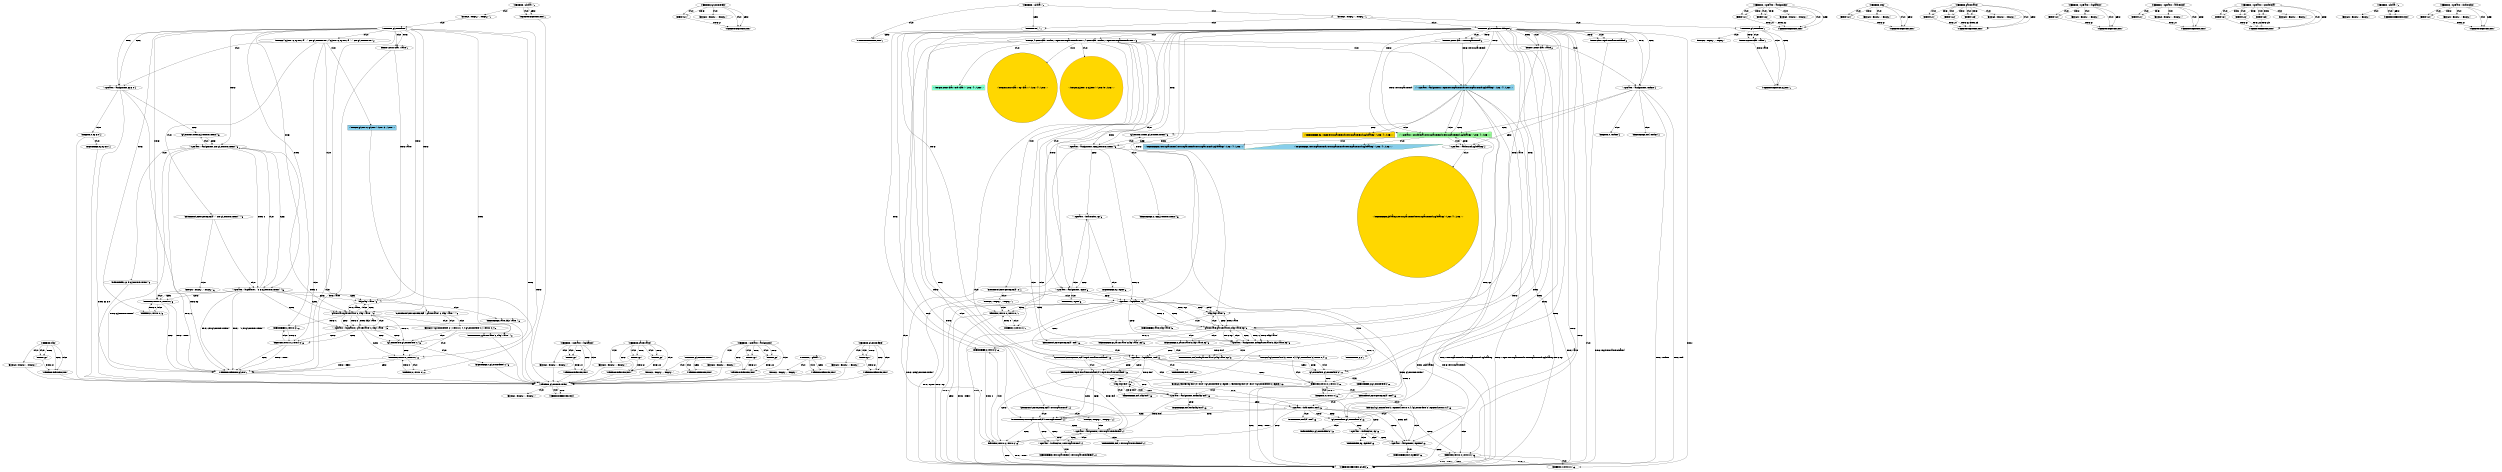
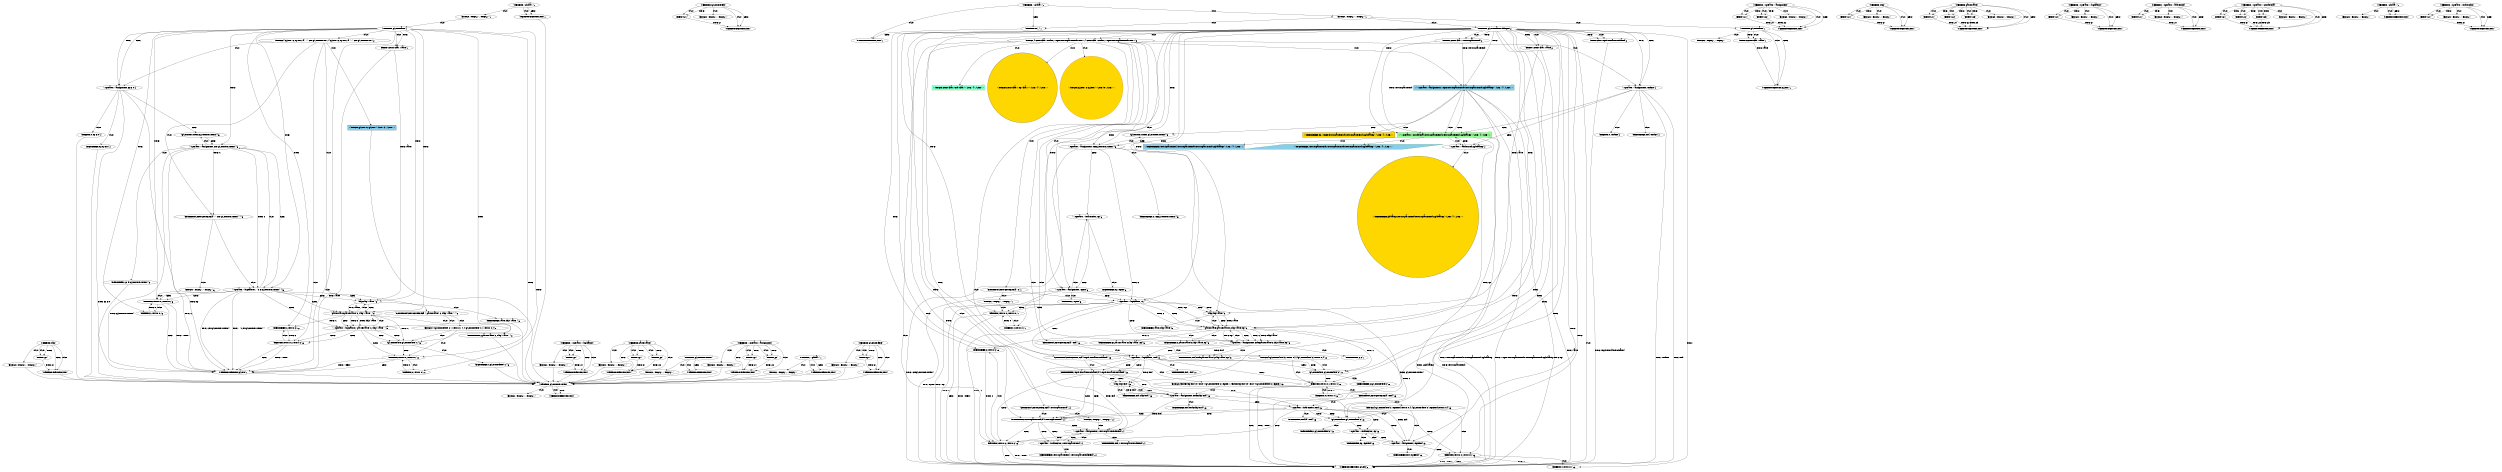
edge "(LITERAL,0,ep = 0)" -> "(IDENTIFIER,ep,ep = 0)": now "(<operator>.assignment,ep = 0)" -> "(IDENTIFIER,ep,ep = 0)"
edge "(<operator>.assignment,c = cJSON_New_Item())" -> "(parse_value,parse_value( c, skip( value ) ))": now "(<operator>.assignment,c = cJSON_New_Item())" -> "(CONTROL_STRUCTURE,IF,if (! ( c = cJSON_New_Item() )))"
edge "(<operator>.logicalNot,!c)" -> "(IDENTIFIER,c,!c)": now "(<operator>.assignment,end=parse_value(c,skip(value),ep))" -> "(IDENTIFIER,c,!c)"
edge "(<operator>.assignment,end=skip(end))" -> "(IDENTIFIER,end,end=skip(end))": label "CDG: " -> "AST: "
